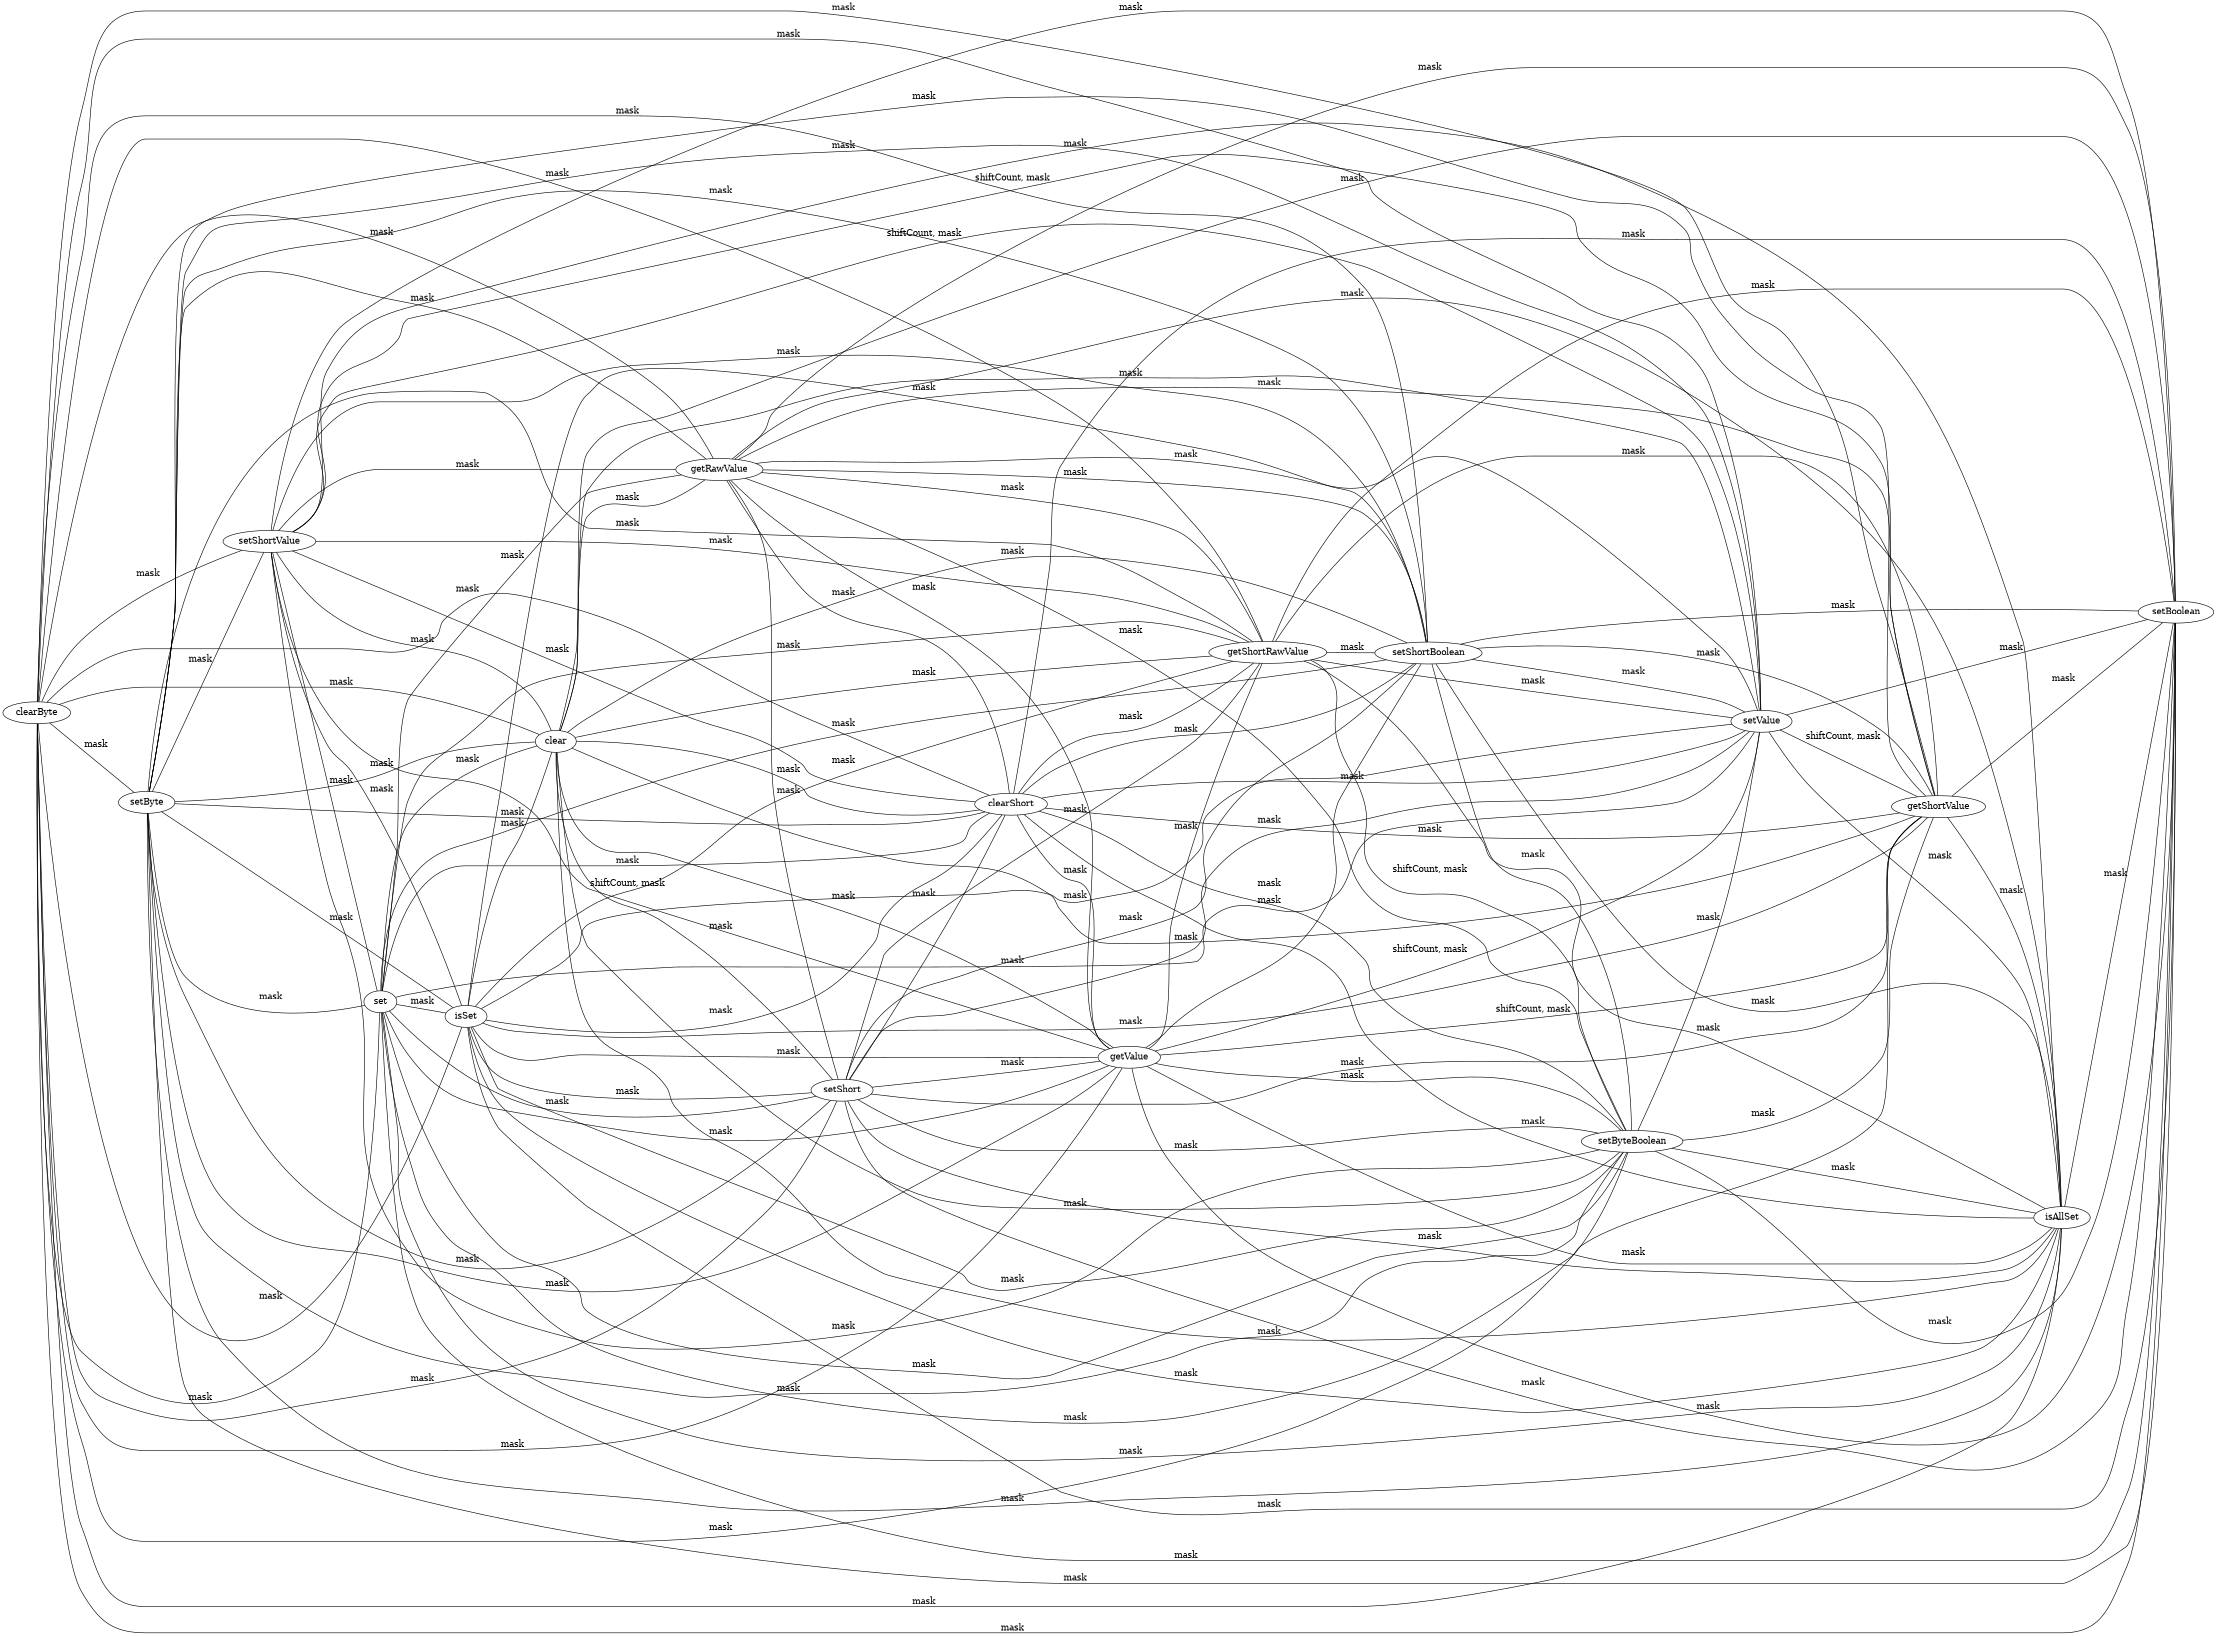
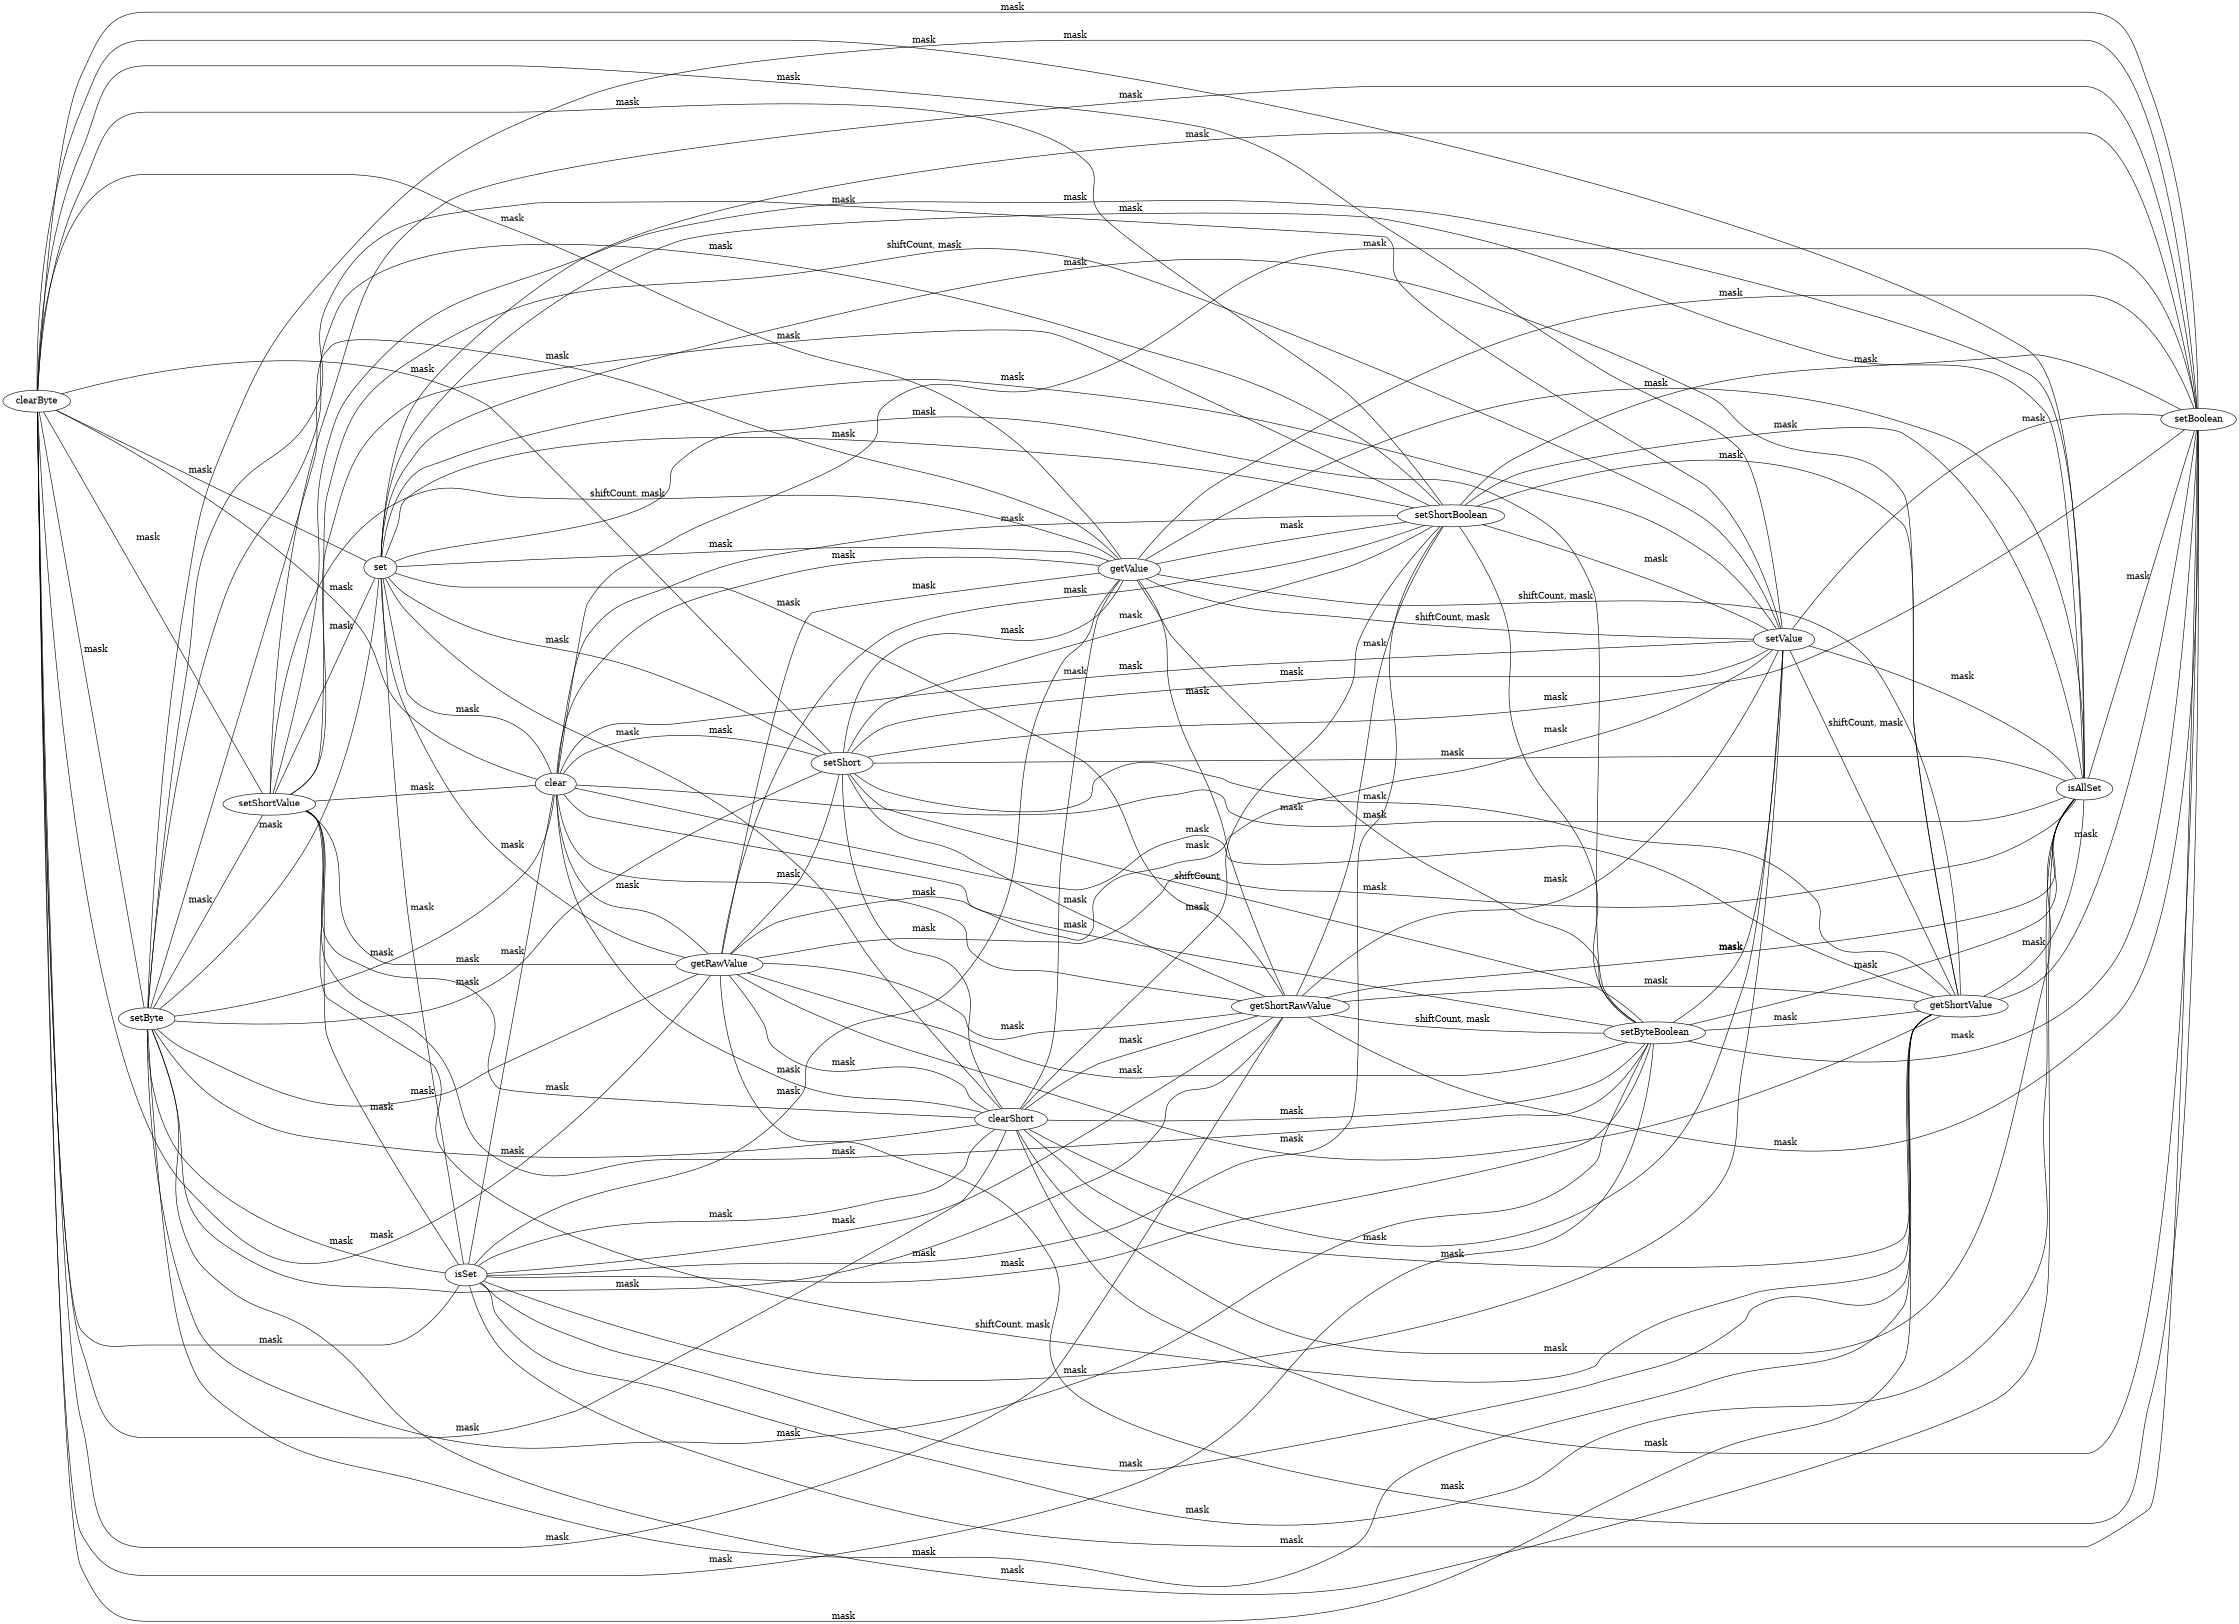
edge "setShortValue" -- "getShortRawValue": removed, label "mask"
edge "isSet" -- "setShort": removed, label "mask"
edge "setShort" -- "setByteBoolean": label " mask" -> " shiftCount"
